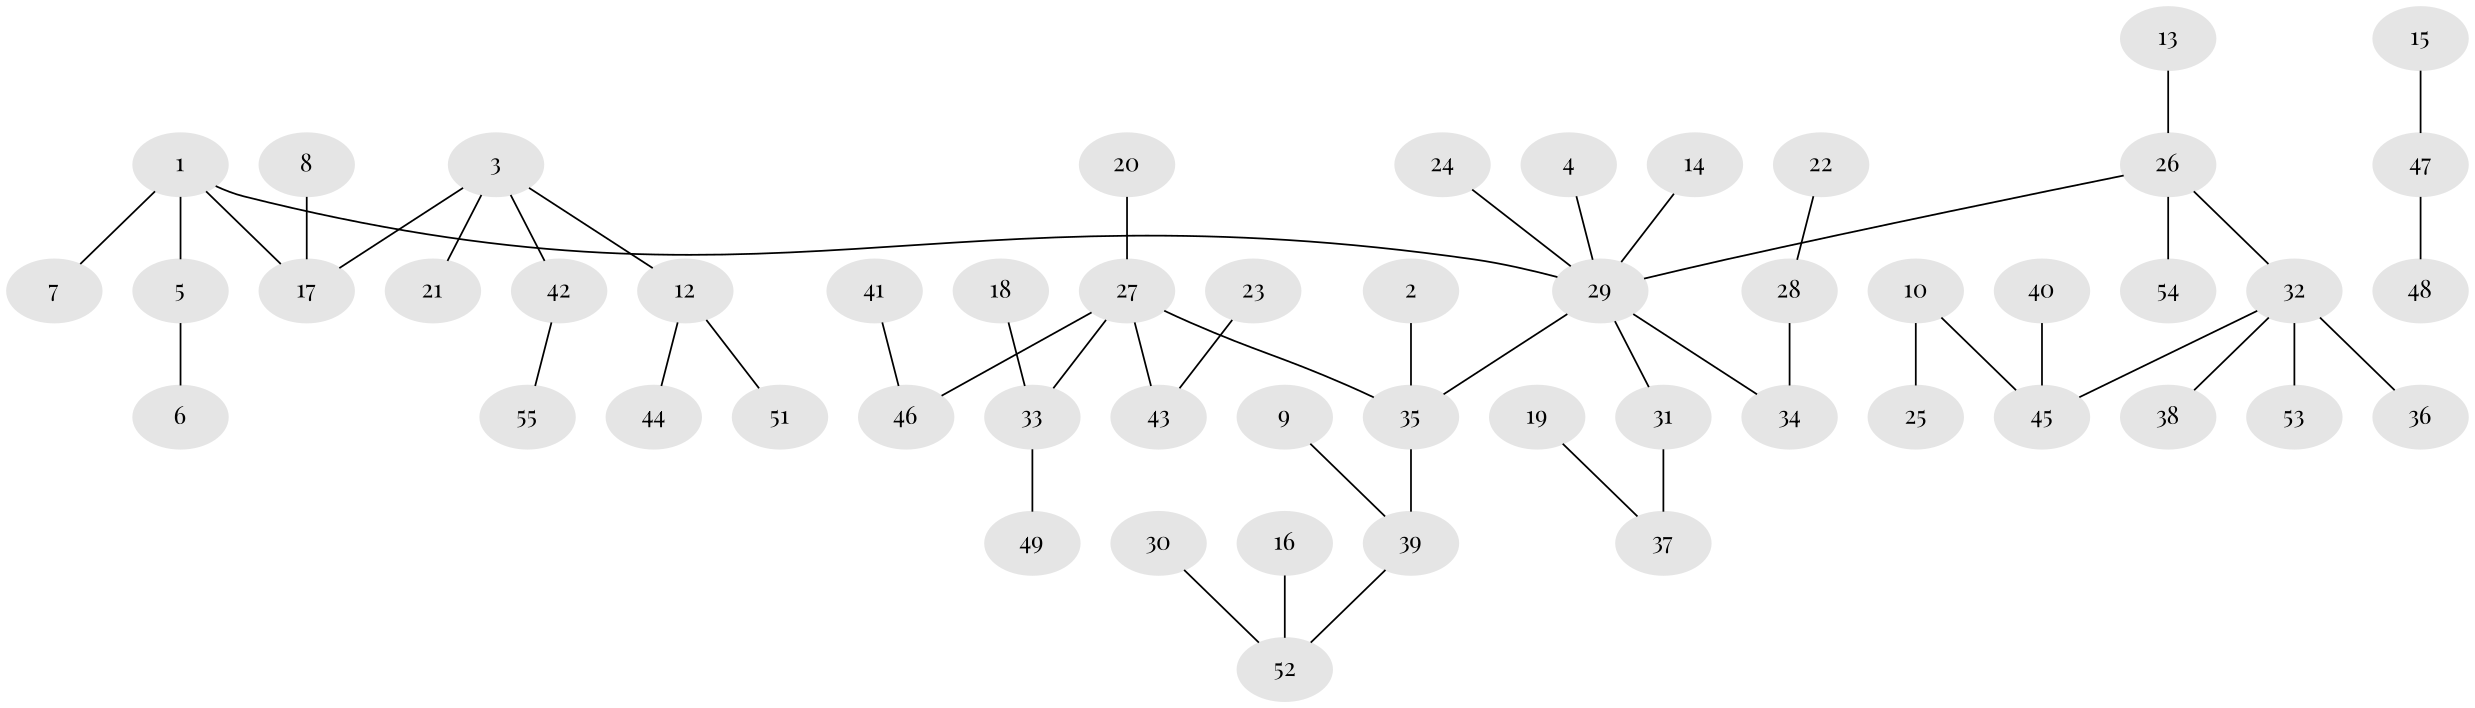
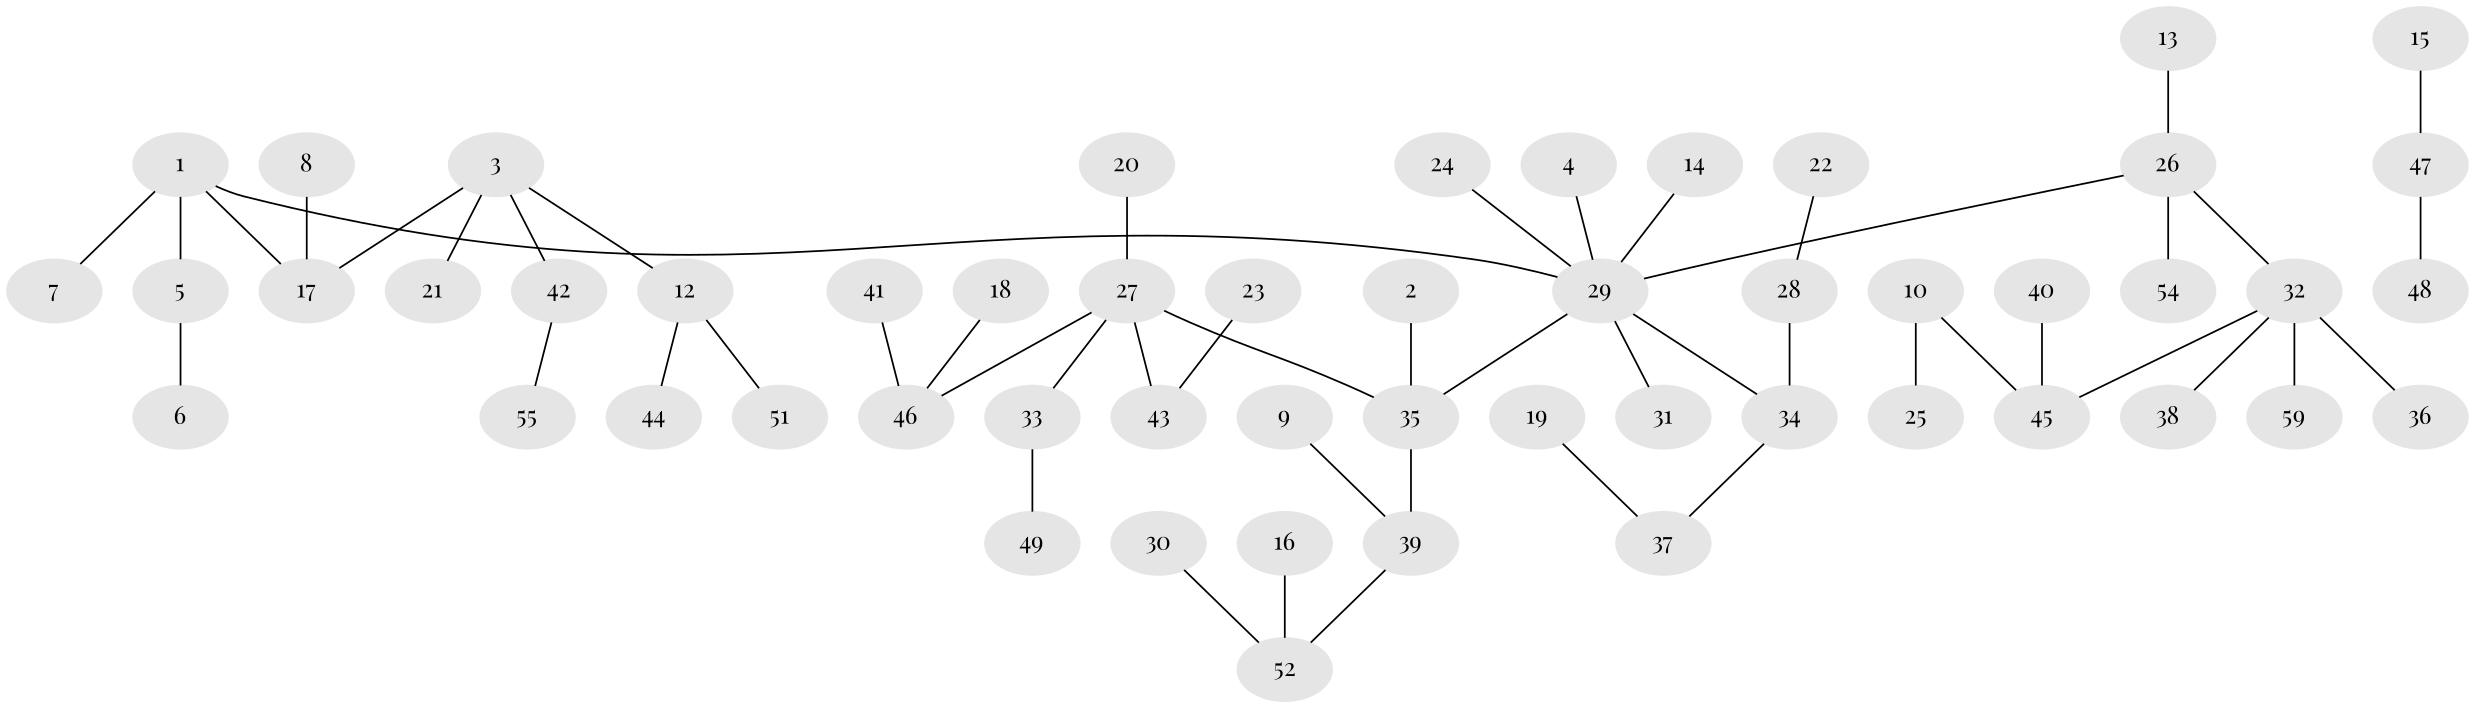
edge "18" -- "33": now "18" -- "46"
node "53": label "53" -> "59"
edge "31" -- "37": now "34" -- "37"
